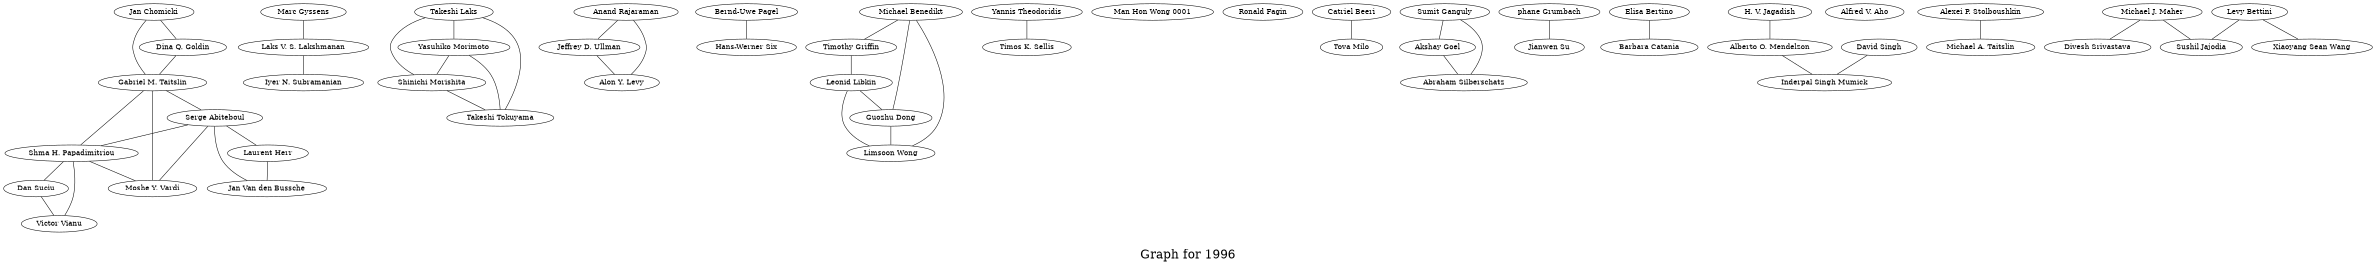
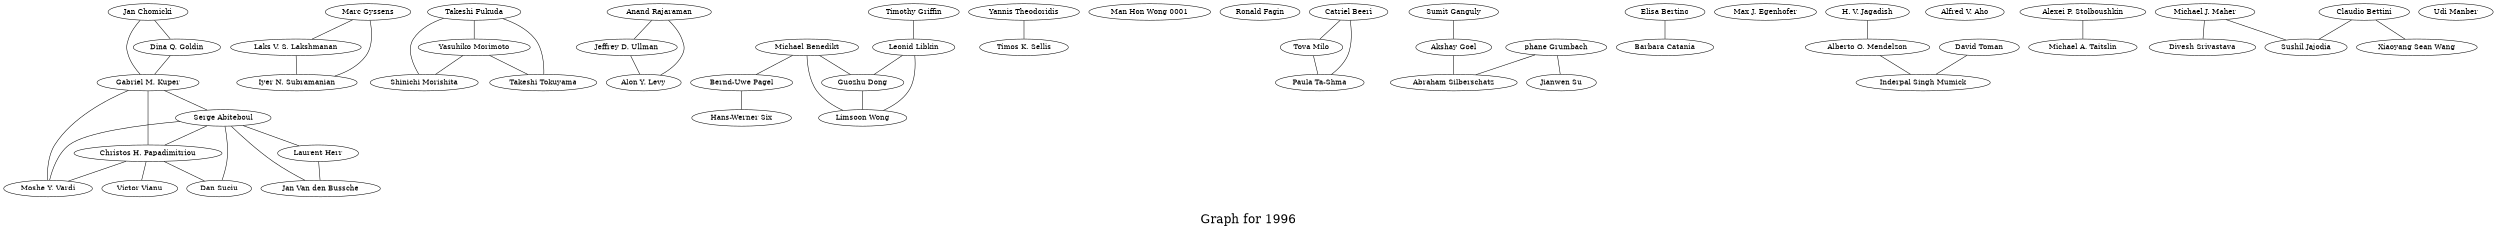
node "Takeshi Laks": label "Takeshi Laks" -> "Takeshi Fukuda"
node "Max J. Egenhofer": added
node "Levy Bettini": label "Levy Bettini" -> "Claudio Bettini"
node "Udi Manber": added
edge "Michael Benedikt" -- "Timothy Griffin": now "Michael Benedikt" -- "Bernd-Uwe Pagel"
edge "Sumit Ganguly" -- "Abraham Silberschatz": now "phane Grumbach" -- "Abraham Silberschatz"
node "David Singh": label "David Singh" -> "David Toman"
edge "Marc Gyssens" -- "Iyer N. Subramanian": added
node "Gabriel M. Taitslin": label "Gabriel M. Taitslin" -> "Gabriel M. Kuper"
node "Paula Ta-Shma": added
edge "Shinichi Morishita" -- "Takeshi Tokuyama": removed
node "Shma H. Papadimitriou": label "Shma H. Papadimitriou" -> "Christos H. Papadimitriou"
edge "Dan Suciu" -- "Victor Vianu": now "Dan Suciu" -- "Serge Abiteboul"
